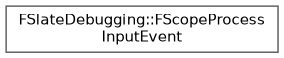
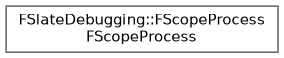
node "FSlateDebugging::FScopeProcess InputEvent": label "FSlateDebugging::FScopeProcess InputEvent" -> "FSlateDebugging::FScopeProcess FScopeProcess"
